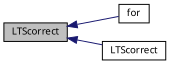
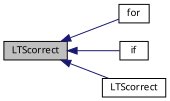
node "if": added
